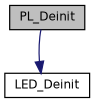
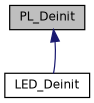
edge "PL_Deinit" -> "LED_Deinit": reversed
